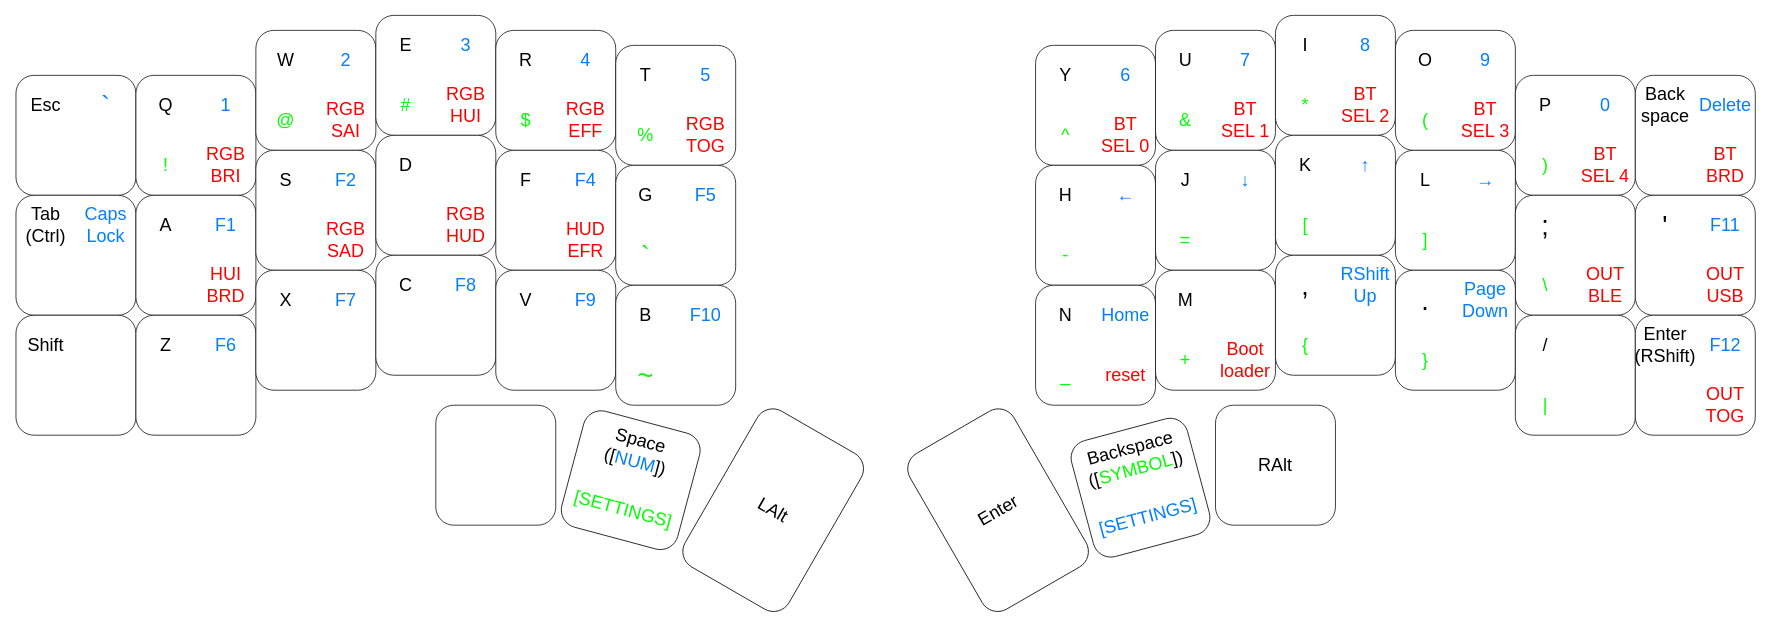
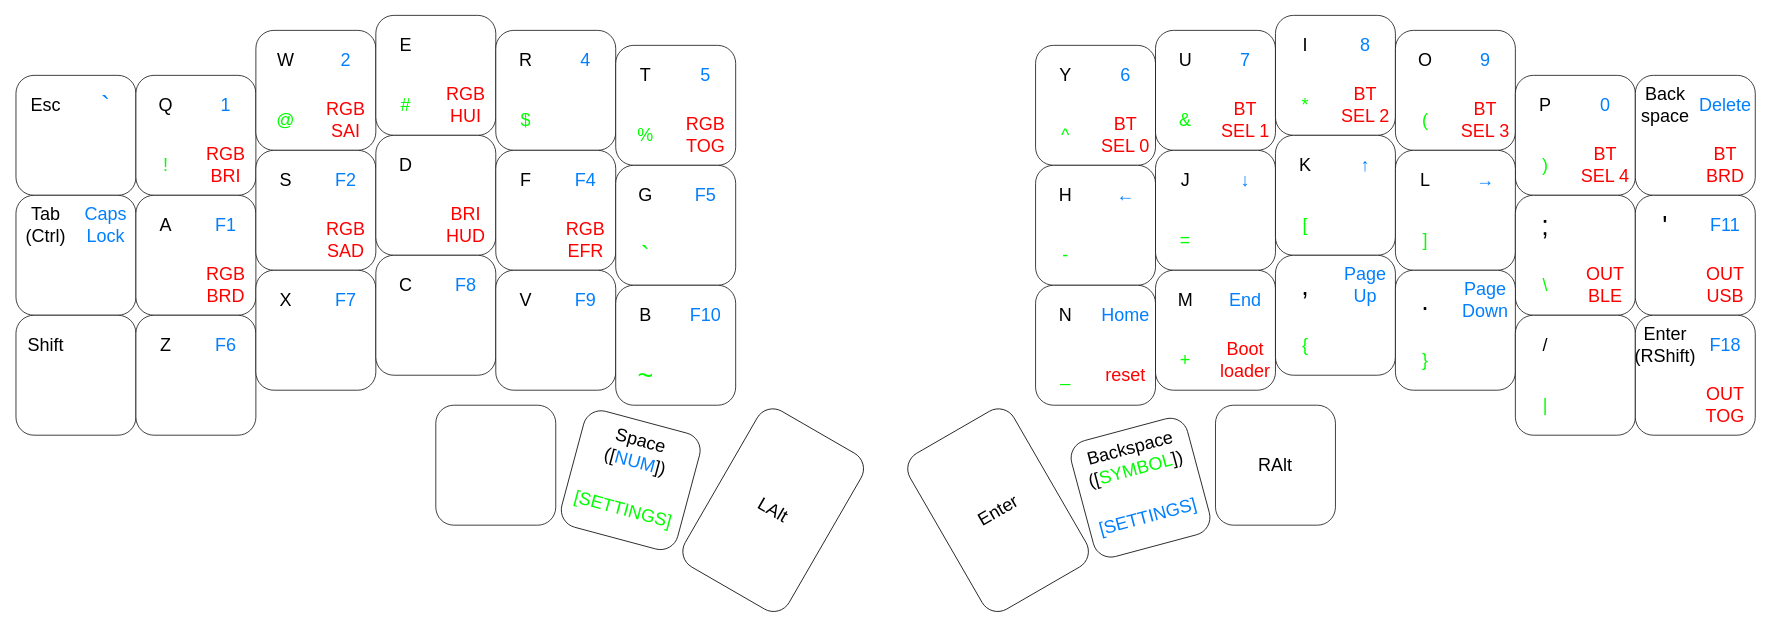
node "3": removed
node "RGB EFF": removed
node "RGB HUD": label "RGB HUD" -> "BRI HUD"
node "HUD EFR": label "HUD EFR" -> "RGB EFR"
node "HUI BRD": label "HUI BRD" -> "RGB BRD"
node "RShift Up": label "RShift Up" -> "Page Up"
node "End": added
node "F12": label "F12" -> "F18"
